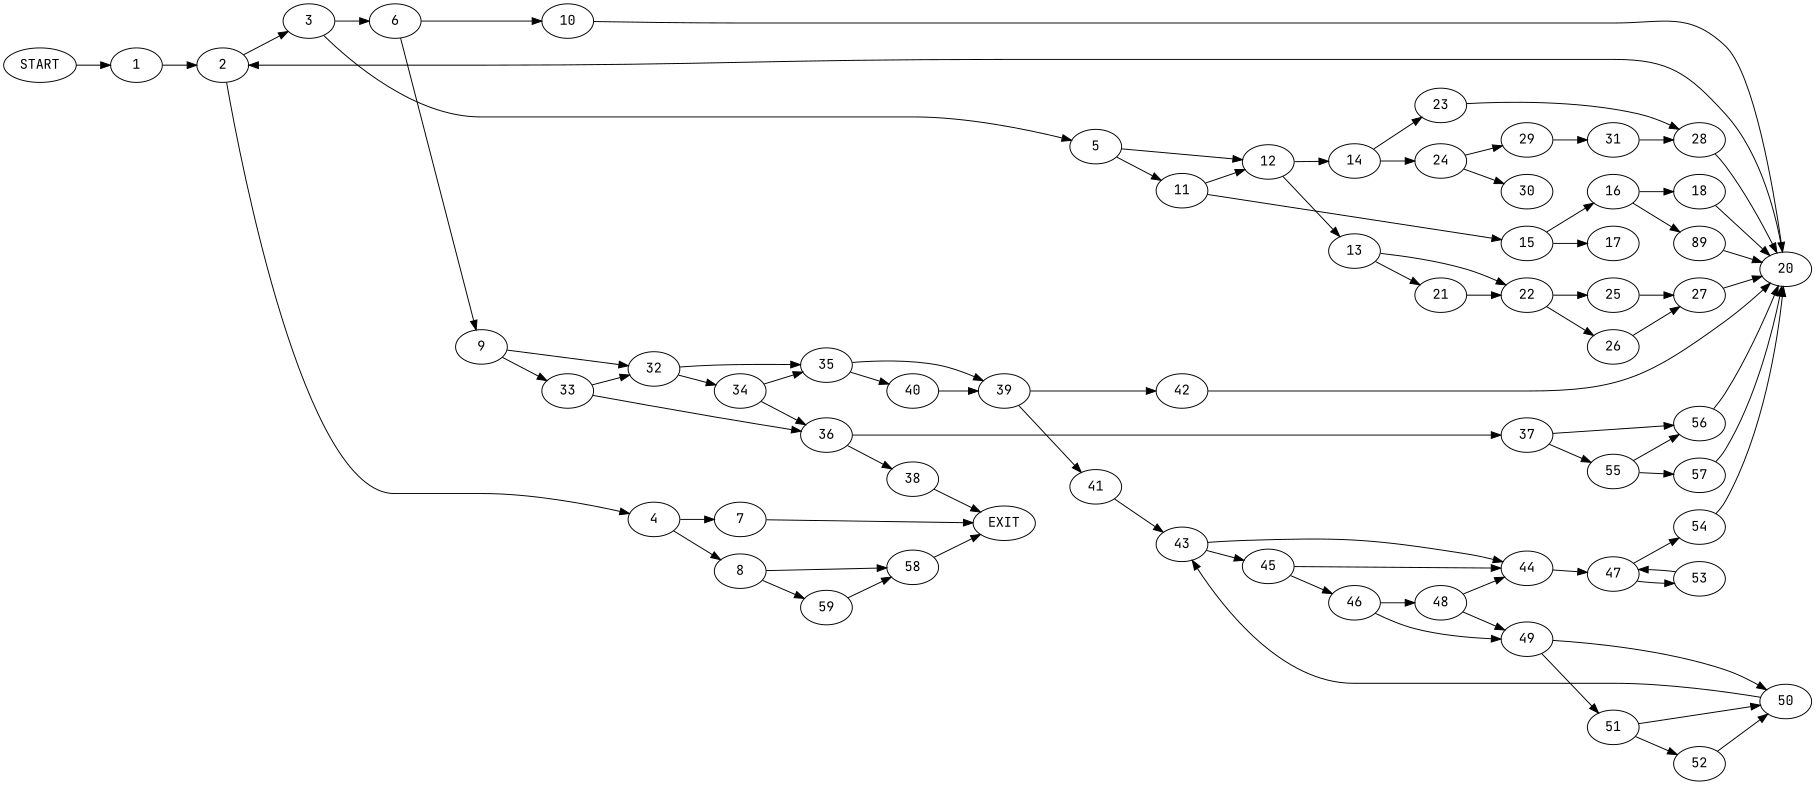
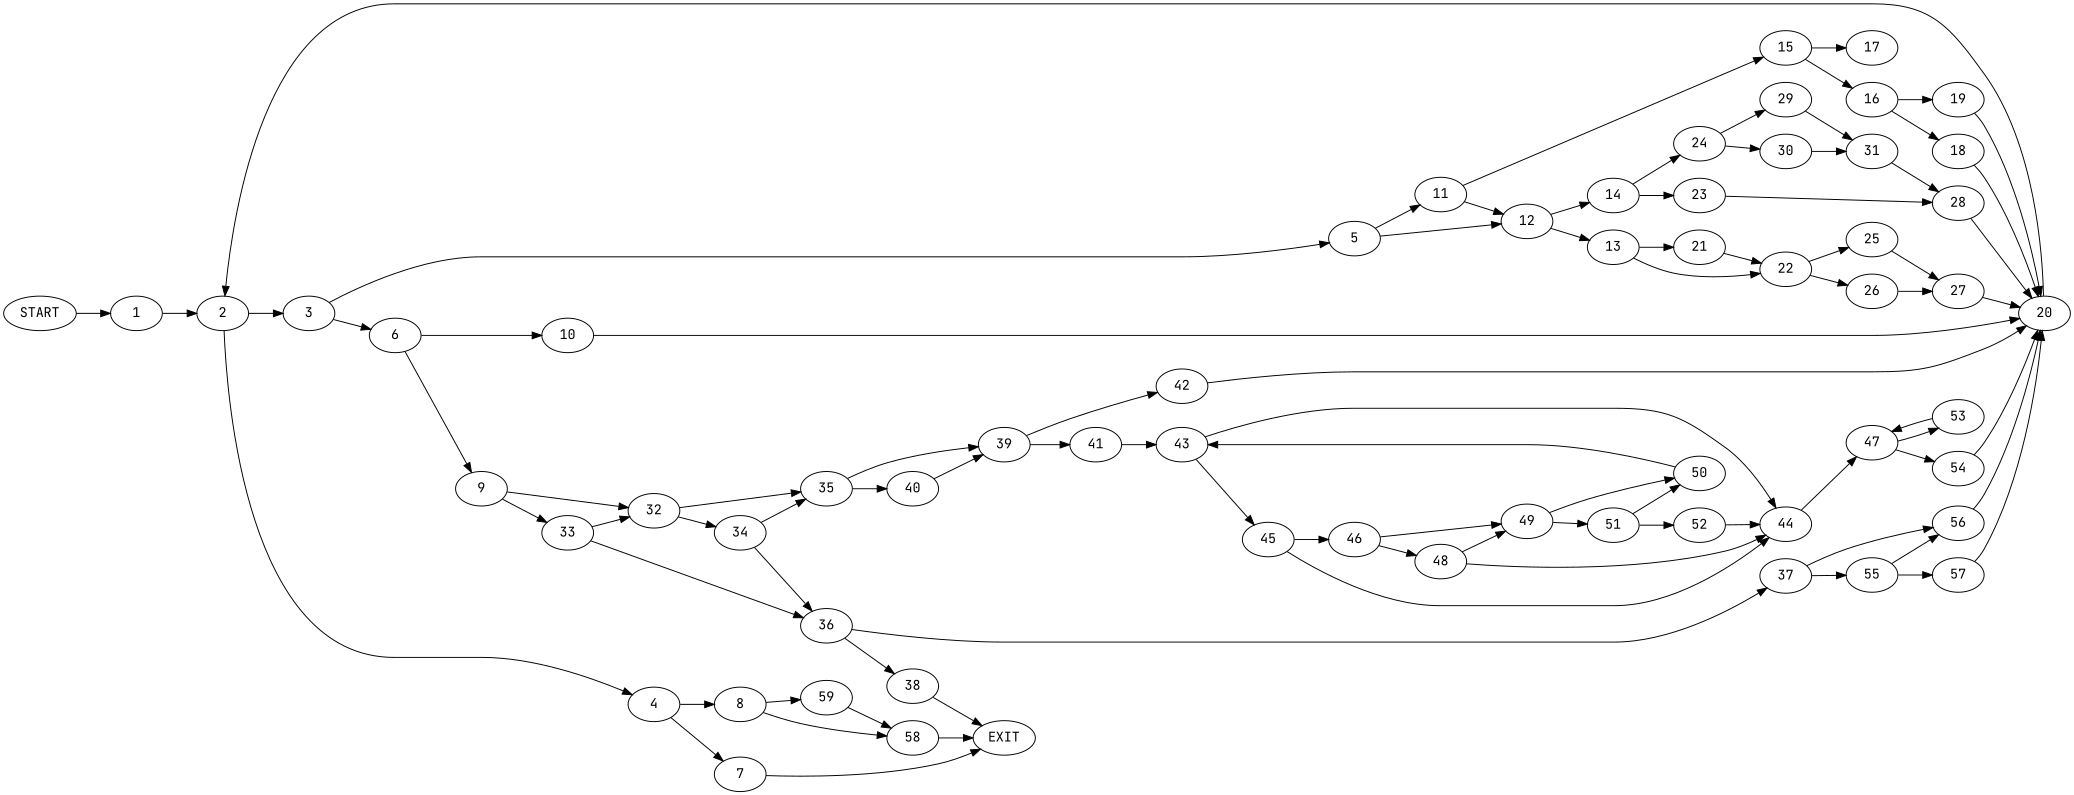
edge "30" -> "31": added
node "89": label "89" -> "19"
edge "52" -> "50": now "52" -> "44"
